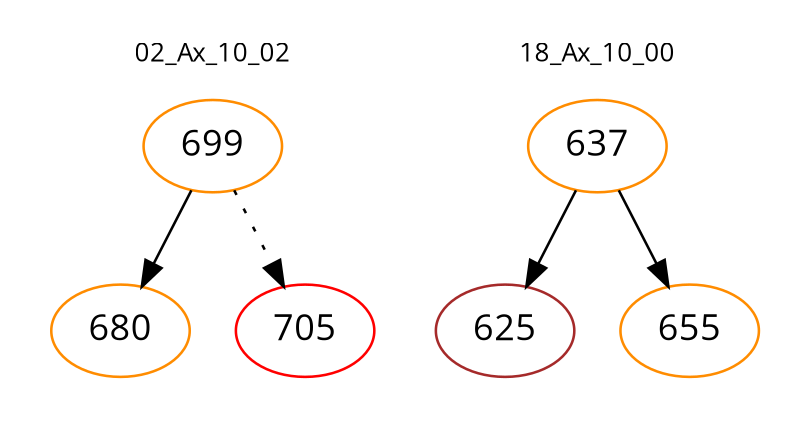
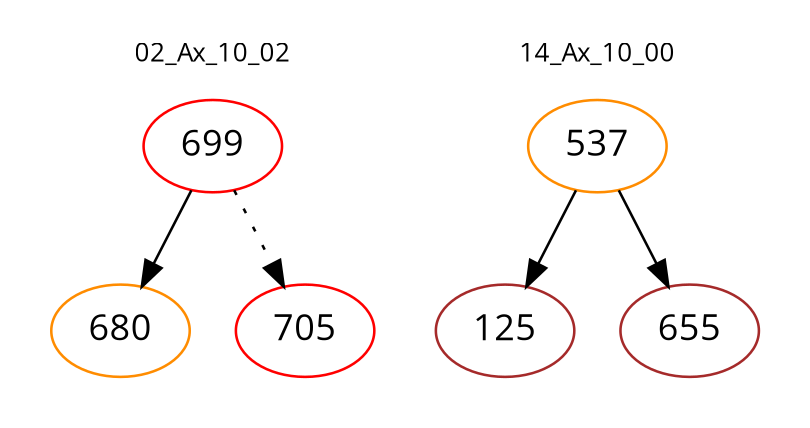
cluster "18_Ax_10_00": label "18_Ax_10_00" -> "14_Ax_10_00"
node "699": color darkorange -> red
node "637": label "637" -> "537"
node "625": label "625" -> "125"
node "655": color darkorange -> brown
